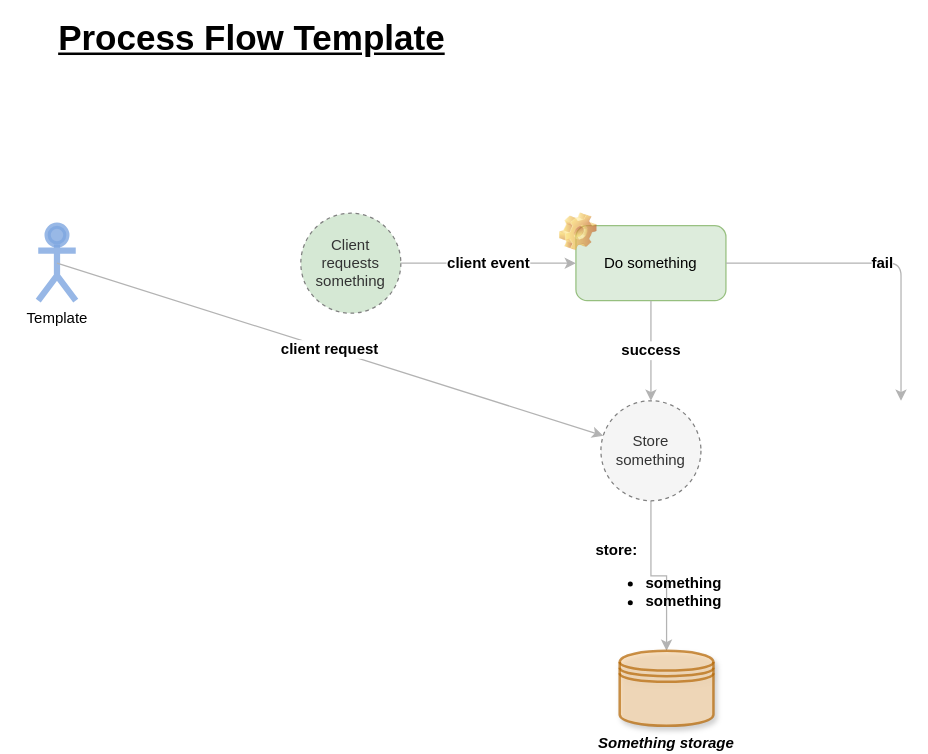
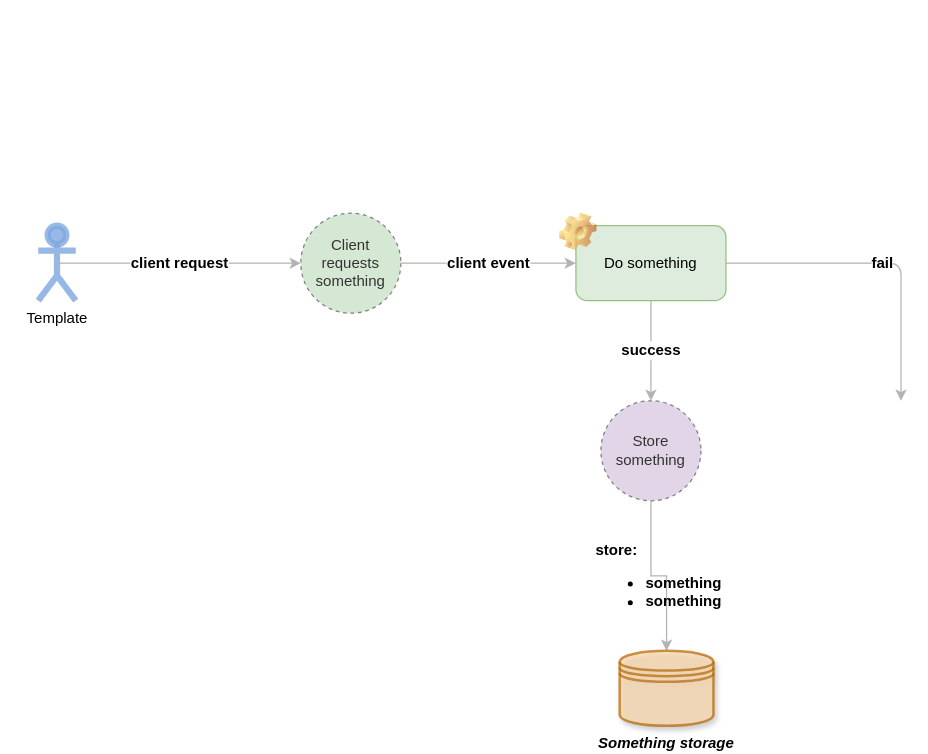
node "Process Flow Template": removed
edge "Template" -> "Store something": now "Template" -> "Client requests something"
node "Store something": fillcolor #f5f5f5 -> #e1d5e7
